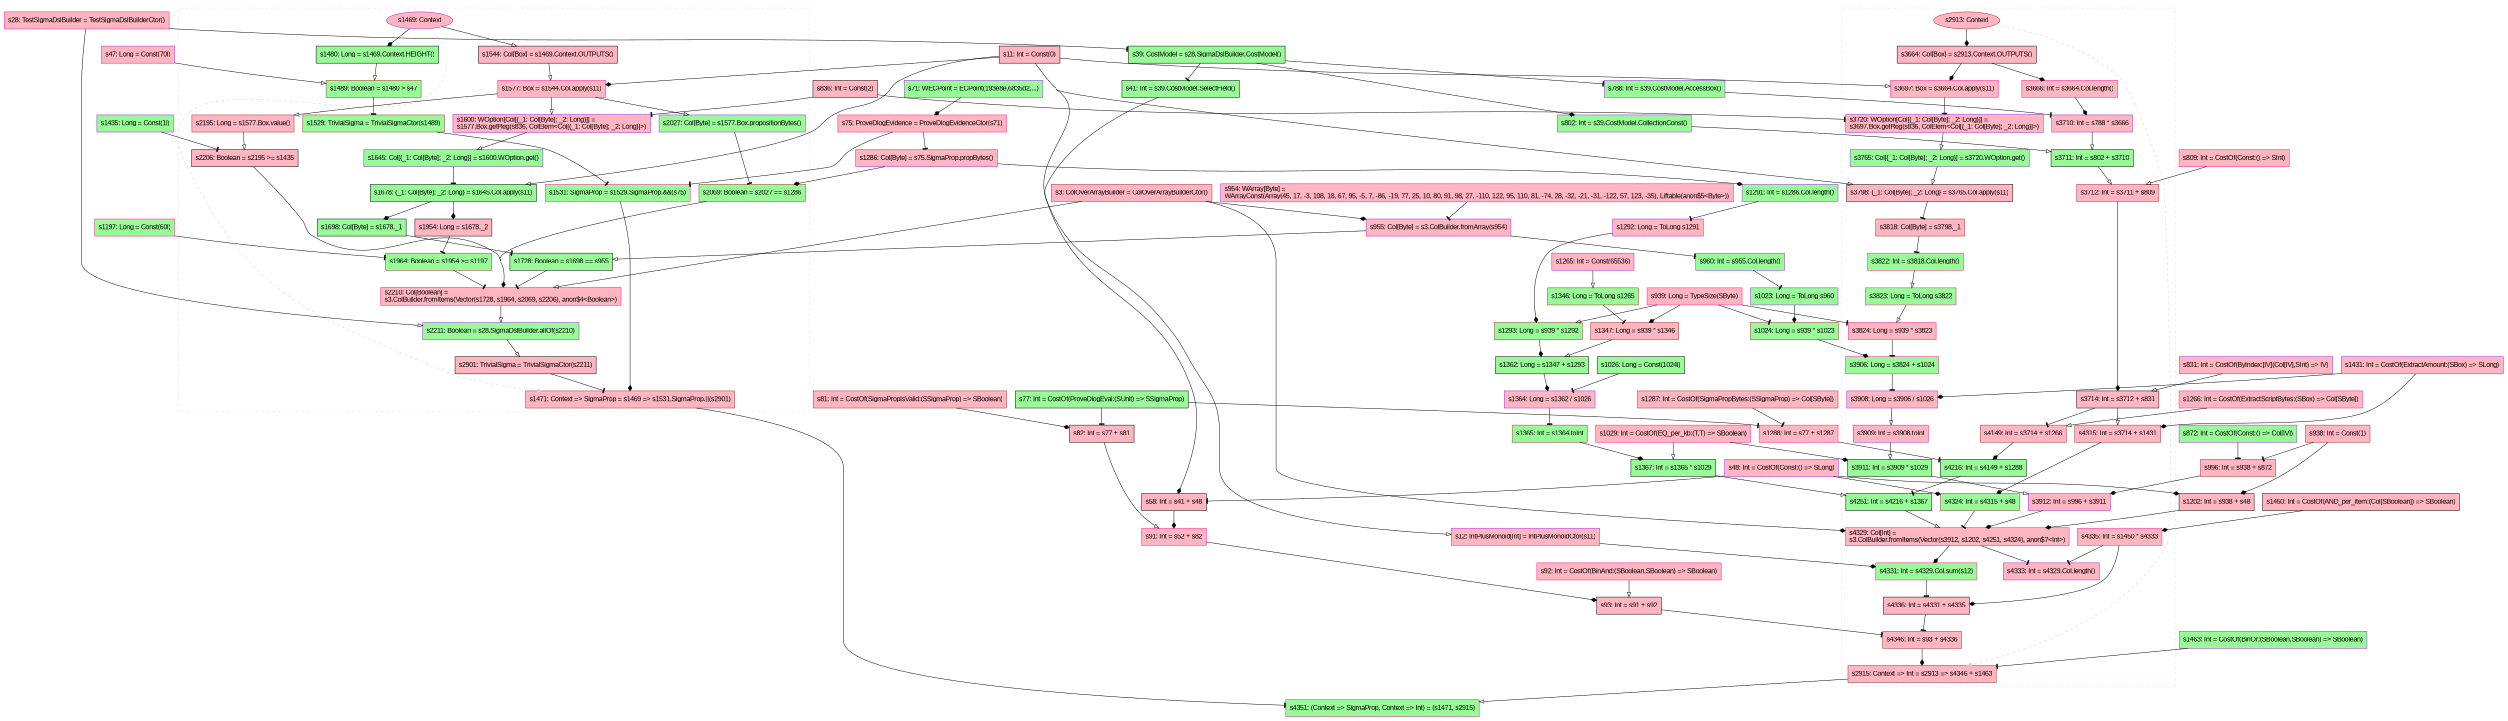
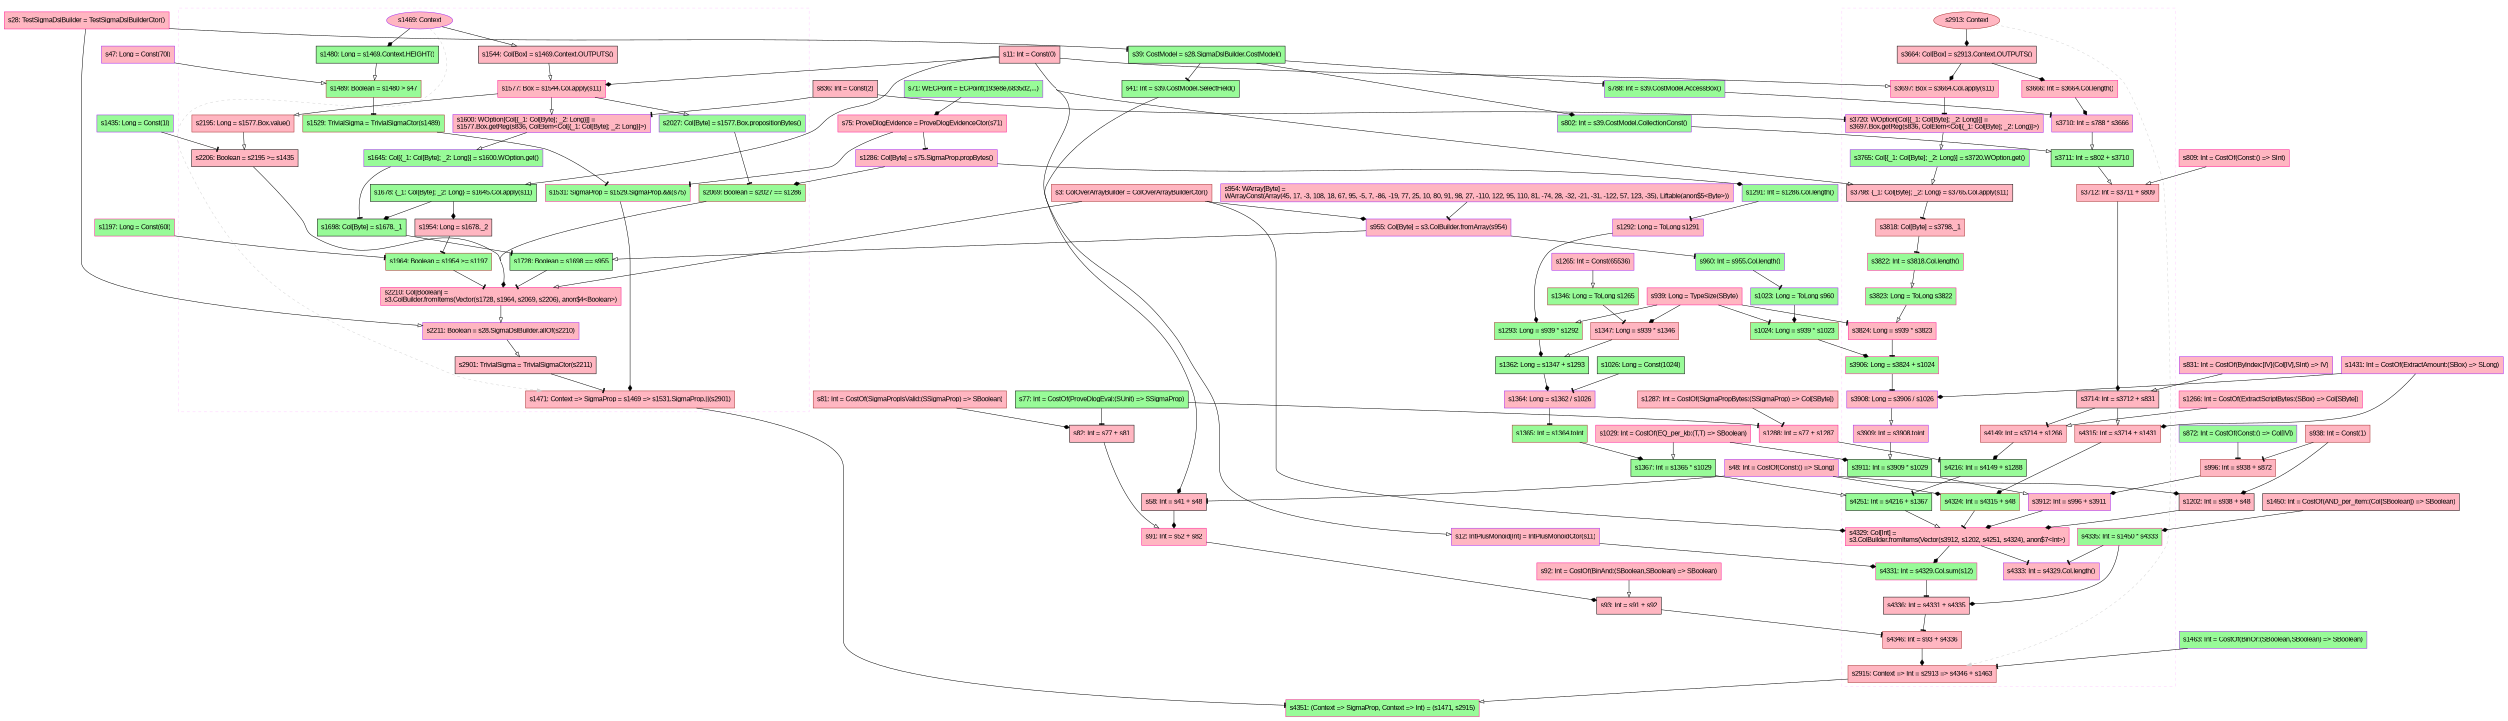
edge "s1645: Col[{_1: Col[Byte]; _2: Long}] = s1600.WOption.get()" -> "s1678: {_1: Col[Byte]; _2: Long} = s1645.Col.apply(s11)": now "s1645: Col[{_1: Col[Byte]; _2: Long}] = s1600.WOption.get()" -> "s1698: Col[Byte] = s1678._1"
node "s2211: Boolean = s28.SigmaDslBuilder.allOf(s2210)": fillcolor palegreen -> lightpink
node "s4335: Int = s1450 * s4333": fillcolor lightpink -> palegreen
